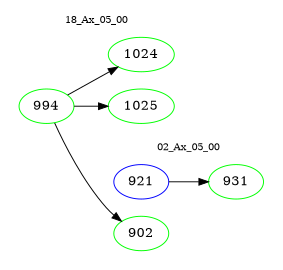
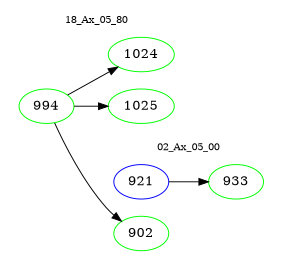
cluster "18_Ax_05_00": label "18_Ax_05_00" -> "18_Ax_05_80"
node "931": label "931" -> "933"
